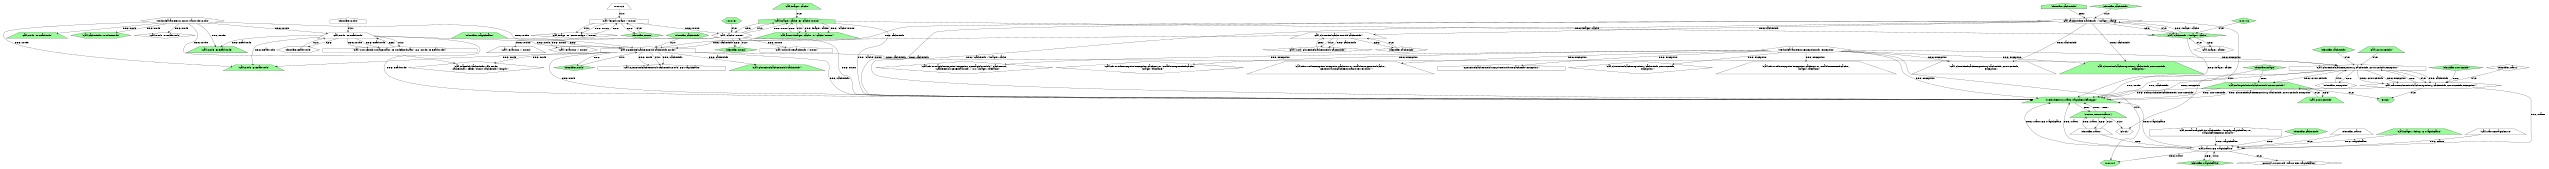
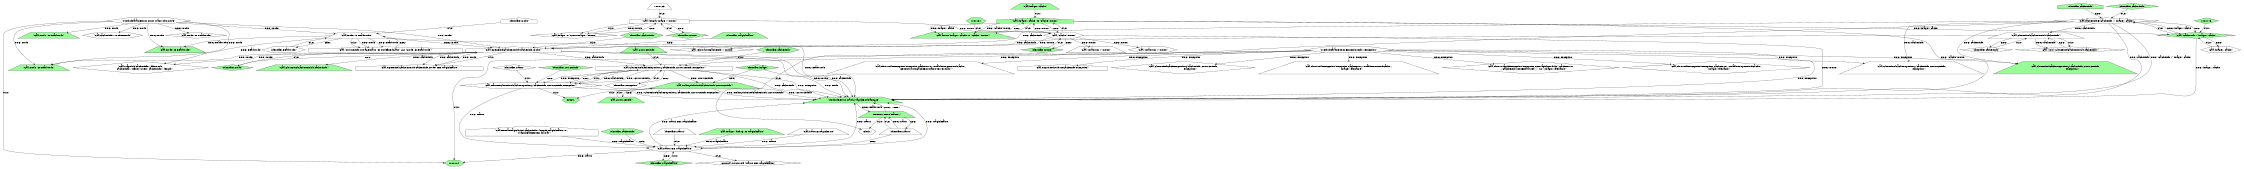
node "(Call,cache_info->mode=mode)": fillcolor palegreen -> white
node "(Call,(DistributeCacheInfo *) NULL)": shape house -> diamond
node "(OpenPixelCacheOnDisk,AcquireDistributeCacheInfo(exception))": label "(OpenPixelCacheOnDisk,AcquireDistributeCacheInfo(exception))" -> "(Call,AcquireDistributeCacheInfo(exception))"
edge "(MethodReturn,static MagickBooleanType)" -> "(Return,return(status);)": label "CFG: " -> "DDG: ReadMode"
edge "(MethodParameterIn,const MapMode mode)" -> "1000104": added, label "AST:"
